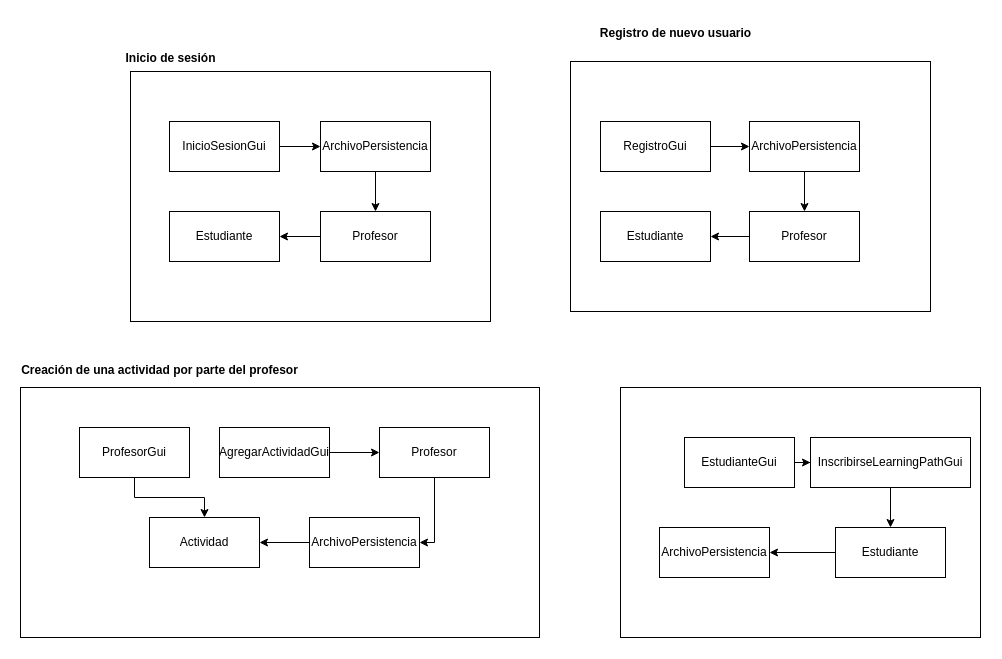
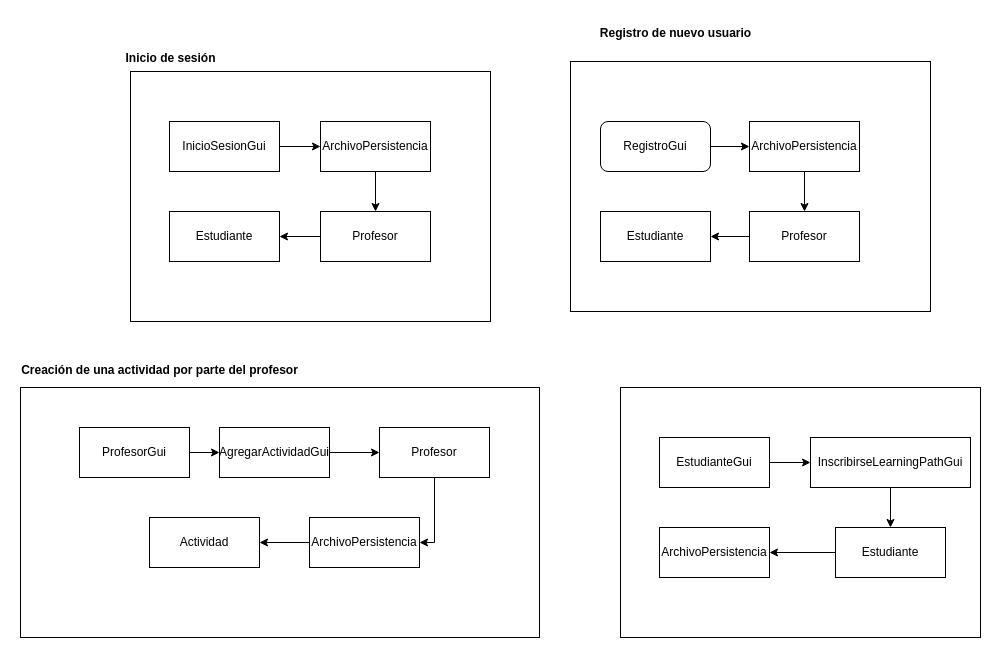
node "RegistroGui": shape rectangle -> rounded rectangle
node "EstudianteGui": moved (740, 463) -> (715, 463)
edge "ProfesorGui" -> "Actividad": now "ProfesorGui" -> "AgregarActividadGui"
